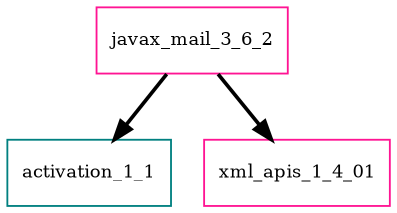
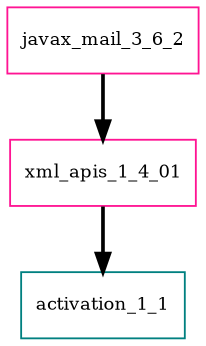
edge "javax_mail_3_6_2" -> "activation_1_1": now "xml_apis_1_4_01" -> "activation_1_1"
